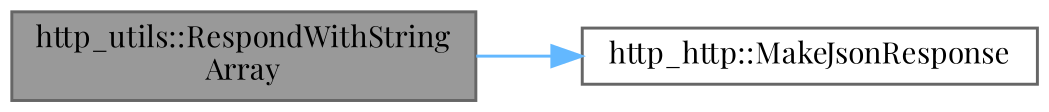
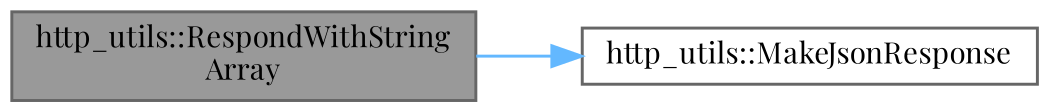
node "http_http::MakeJsonResponse": label "http_http::MakeJsonResponse" -> "http_utils::MakeJsonResponse"
